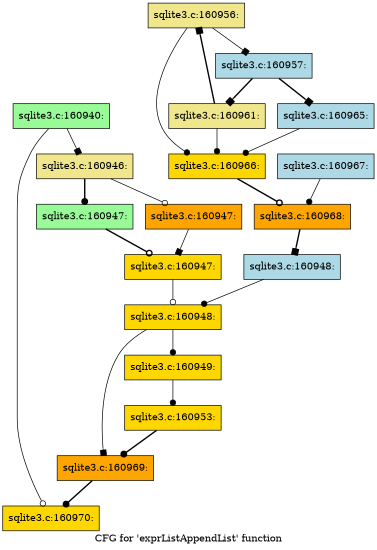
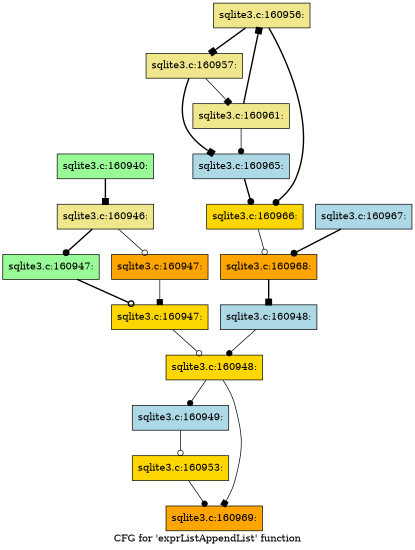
edge "sqlite3.c:160956:" -> "sqlite3.c:160957:": style solid -> bold
node "sqlite3.c:160957:": fillcolor lightblue -> khaki
edge "sqlite3.c:160957:" -> "sqlite3.c:160961:": style bold -> solid
edge "sqlite3.c:160956:" -> "sqlite3.c:160966:": style solid -> bold
edge "sqlite3.c:160940:" -> "sqlite3.c:160946:": style solid -> bold
edge "sqlite3.c:160961:" -> "sqlite3.c:160966:": now "sqlite3.c:160961:" -> "sqlite3.c:160965:"
edge "sqlite3.c:160965:" -> "sqlite3.c:160966:": style solid -> bold
edge "sqlite3.c:160967:" -> "sqlite3.c:160968:": style solid -> bold
edge "sqlite3.c:160966:" -> "sqlite3.c:160968:": style bold -> solid
node "sqlite3.c:160949:": fillcolor gold -> lightblue
edge "sqlite3.c:160949:" -> "sqlite3.c:160953:": arrowhead dot -> odot
edge "sqlite3.c:160953:" -> "sqlite3.c:160969:": style bold -> solid
node "sqlite3.c:160970:": removed
